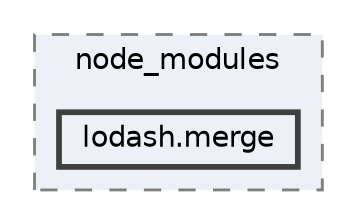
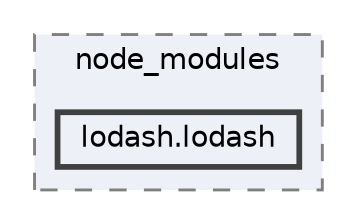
node "lodash.merge": label "lodash.merge" -> "lodash.lodash"
